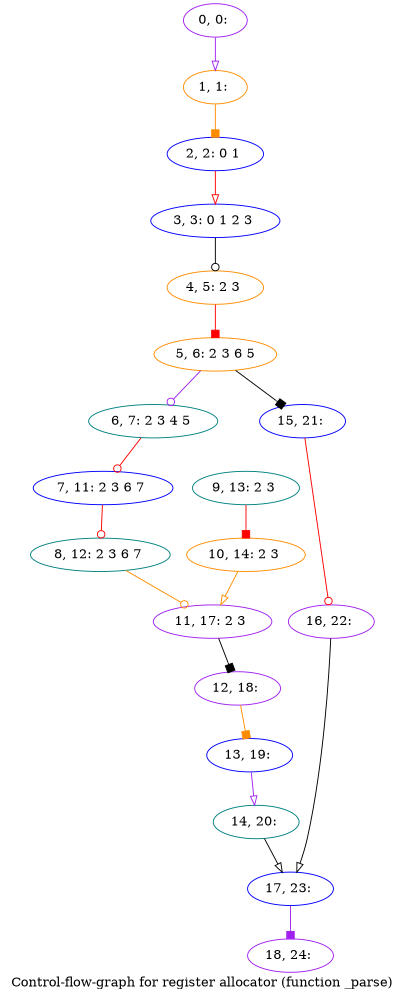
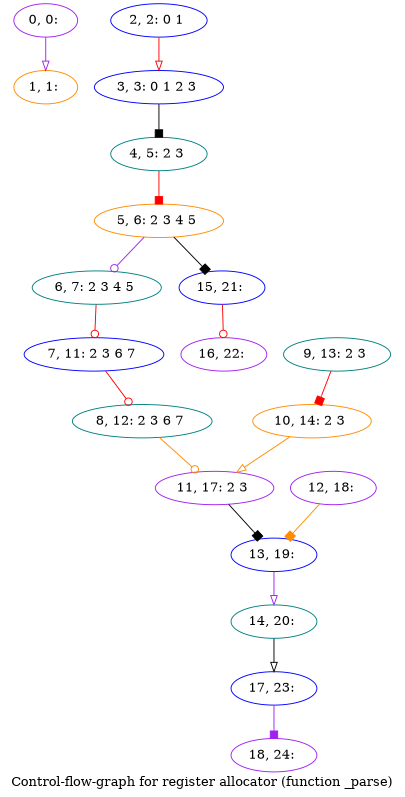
edge "1, 1:" -> "2, 2: 0 1": removed
edge "3, 3: 0 1 2 3" -> "4, 5: 2 3": arrowhead odot -> box
node "4, 5: 2 3": color darkorange -> teal
node "5, 6: 2 3 6 5": label "5, 6: 2 3 6 5" -> "5, 6: 2 3 4 5"
edge "11, 17: 2 3" -> "12, 18:": now "11, 17: 2 3" -> "13, 19:"
edge "16, 22:" -> "17, 23:": removed
